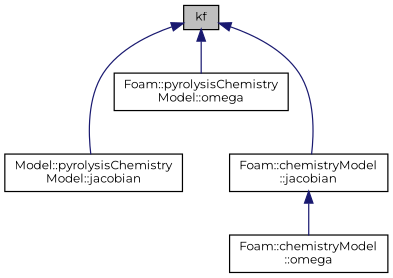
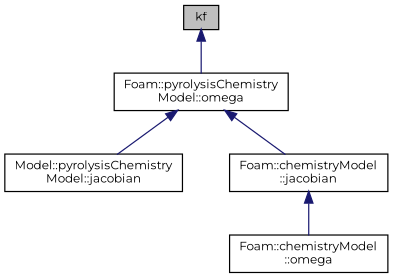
edge "Model::pyrolysisChemistry Model::jacobian" -> "kf": now "Model::pyrolysisChemistry Model::jacobian" -> "Foam::pyrolysisChemistry Model::omega"
edge "Foam::chemistryModel ::jacobian" -> "kf": now "Foam::chemistryModel ::jacobian" -> "Foam::pyrolysisChemistry Model::omega"
